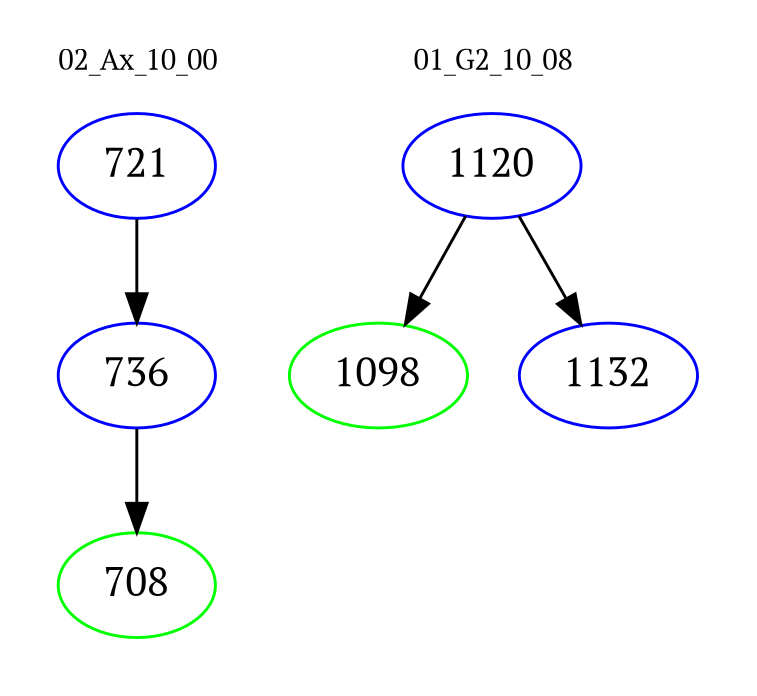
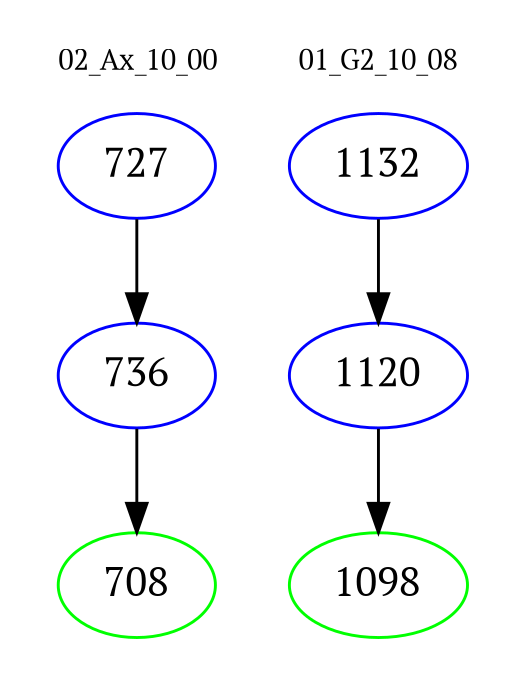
node "721": label "721" -> "727"
edge "1120" -> "1132": reversed
